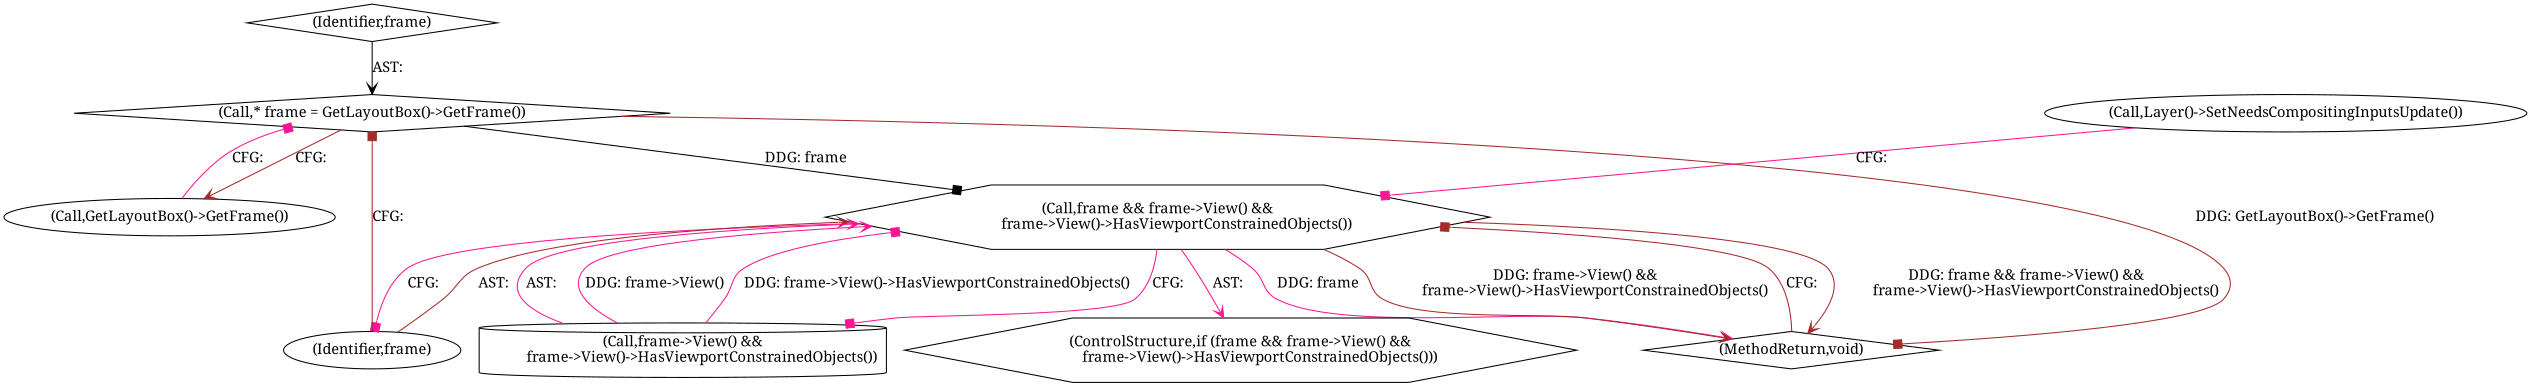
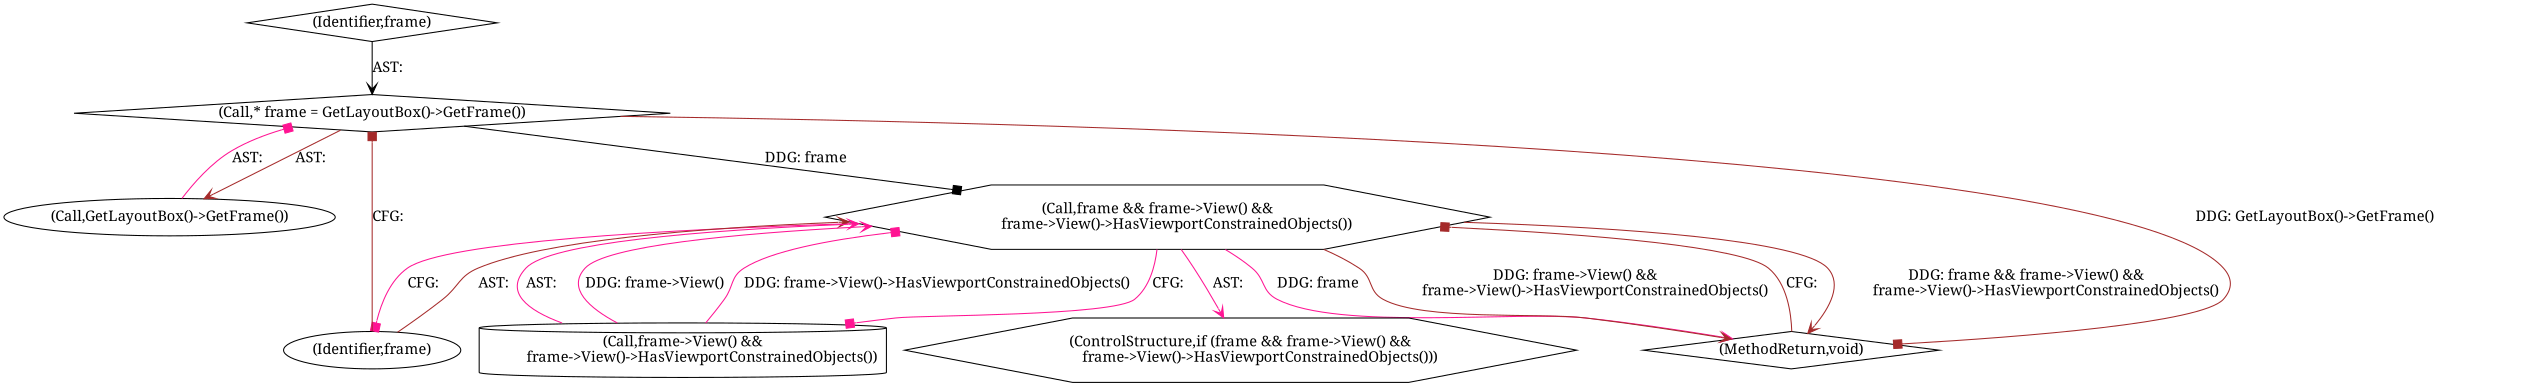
node "(Call,Layer()->SetNeedsCompositingInputsUpdate())": removed
edge "(Call,GetLayoutBox()->GetFrame())" -> "(Call,* frame = GetLayoutBox()->GetFrame())": label "CFG: " -> "AST: "
edge "(Call,* frame = GetLayoutBox()->GetFrame())" -> "(Call,GetLayoutBox()->GetFrame())": label "CFG: " -> "AST: "
